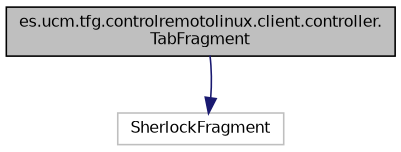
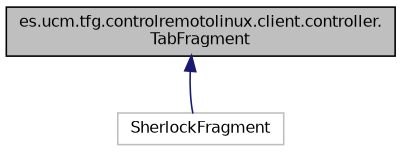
edge "es.ucm.tfg.controlremotolinux.client.controller. TabFragment" -> "SherlockFragment": reversed
